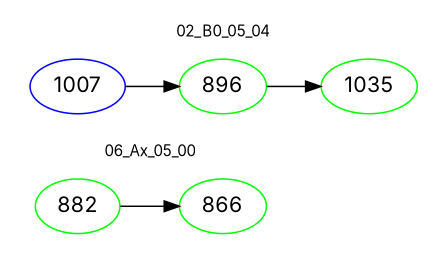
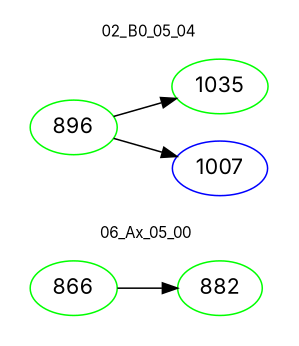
edge "1007" -> "896": reversed
edge "882" -> "866": reversed
